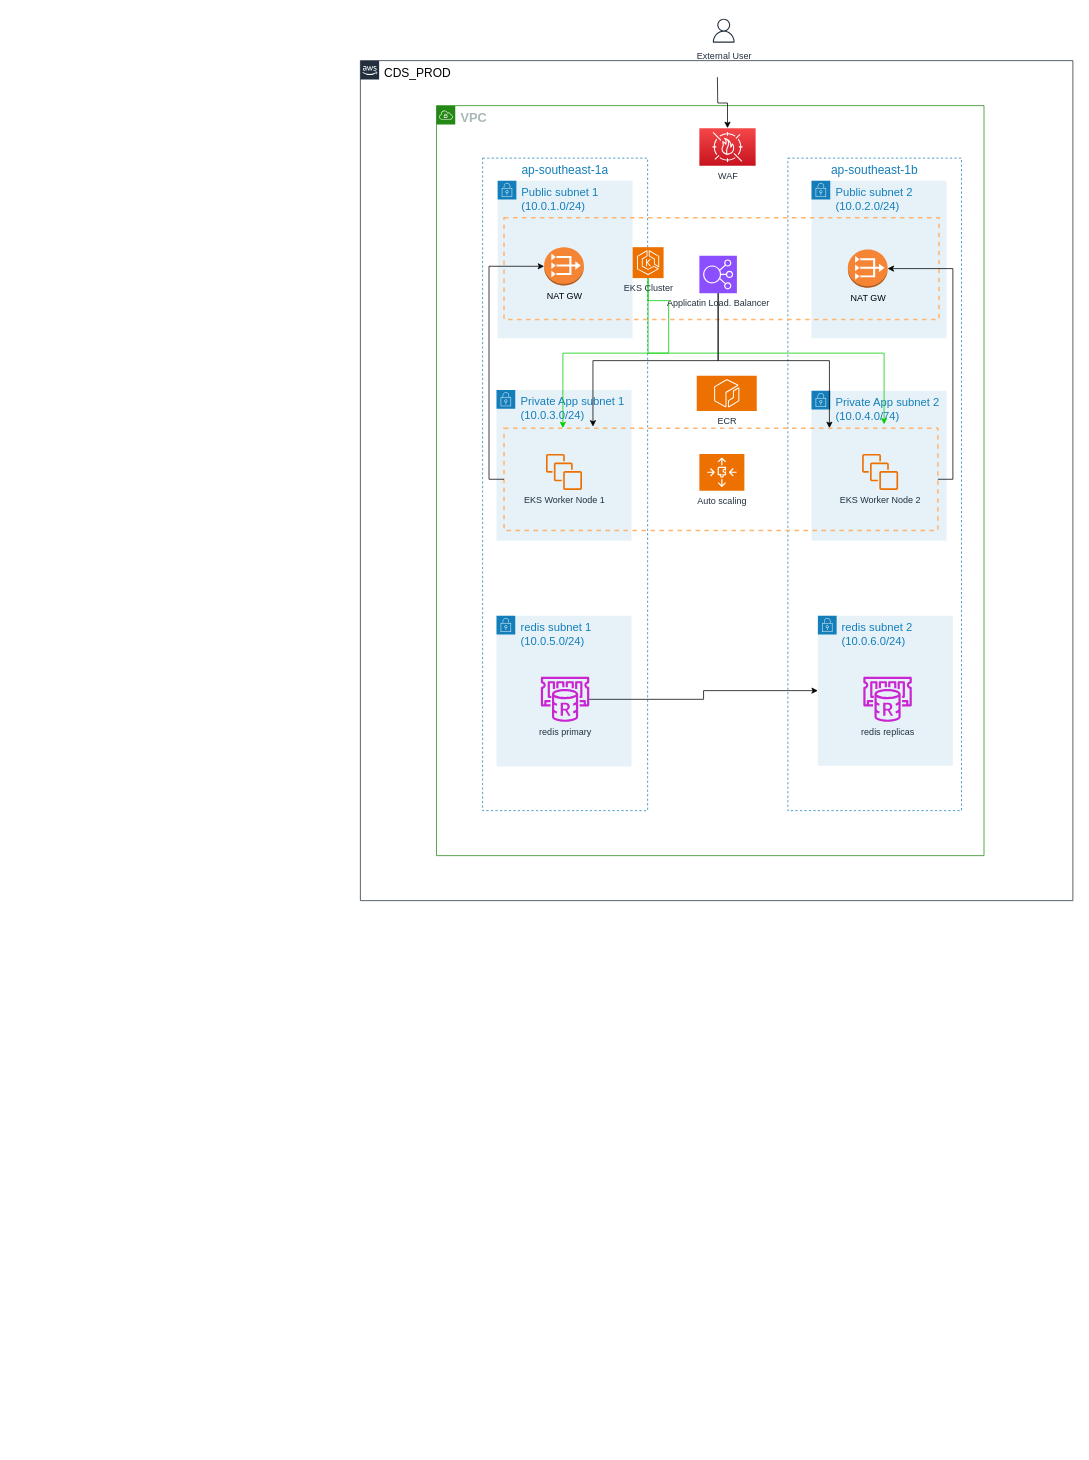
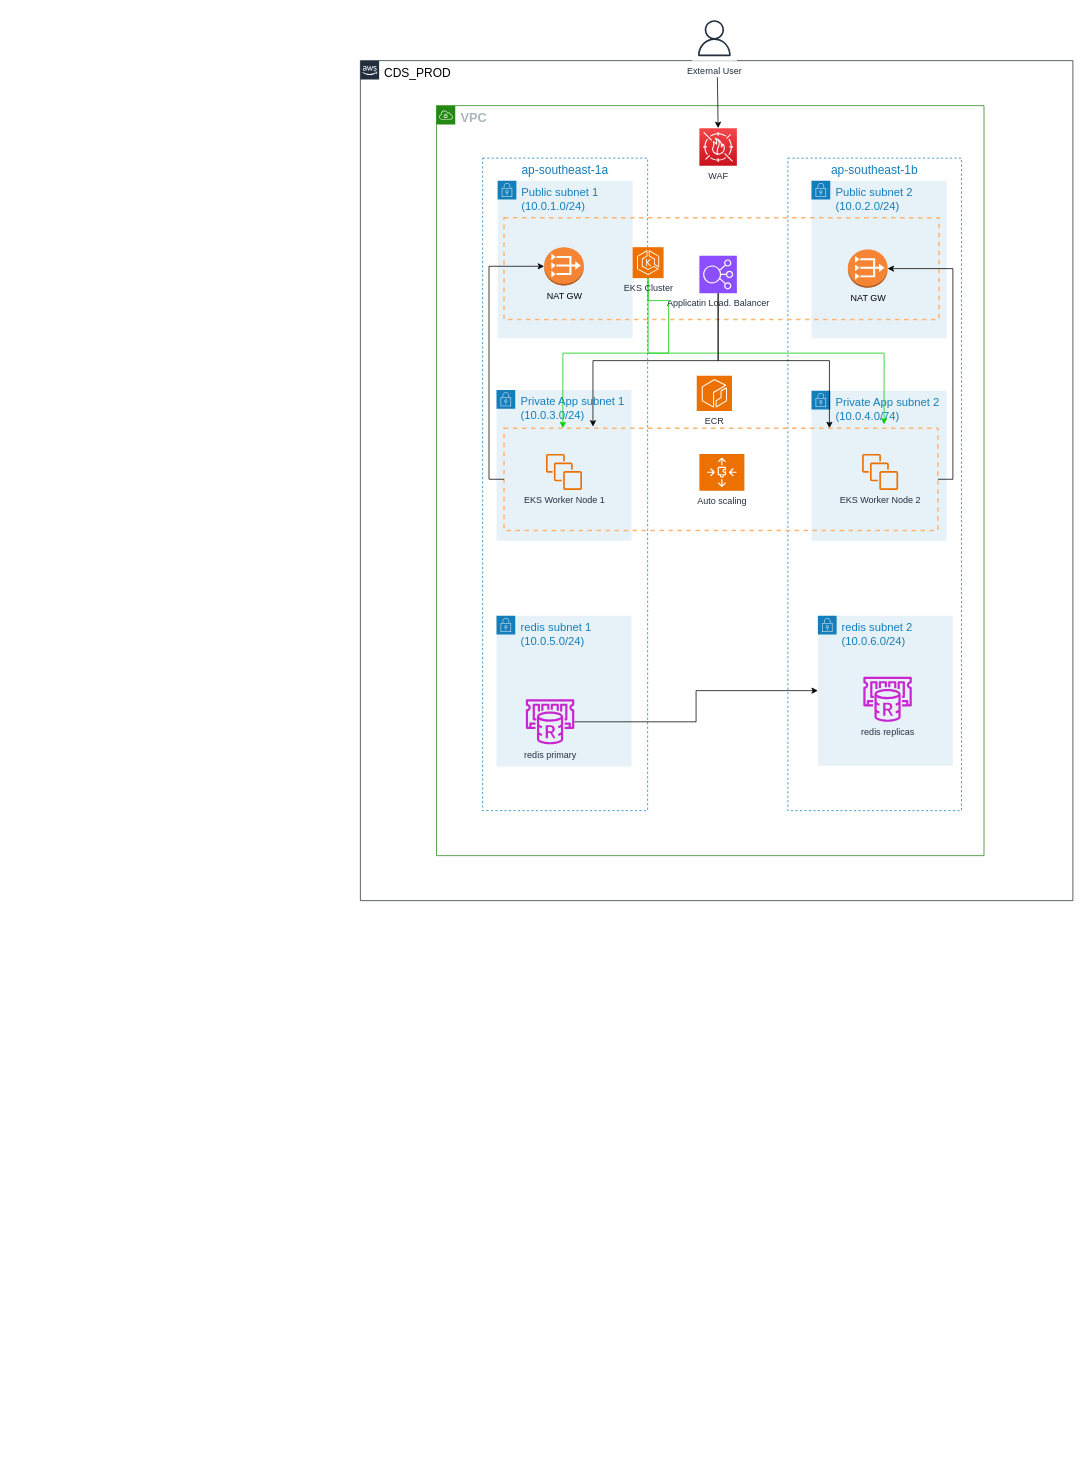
node "External User": size 64x30 -> 45x45
node "WAF": size 56x38 -> 38x38
node "ECR": size 60x35 -> 35x35
node "redis primary": moved (565, 699) -> (550, 722)
